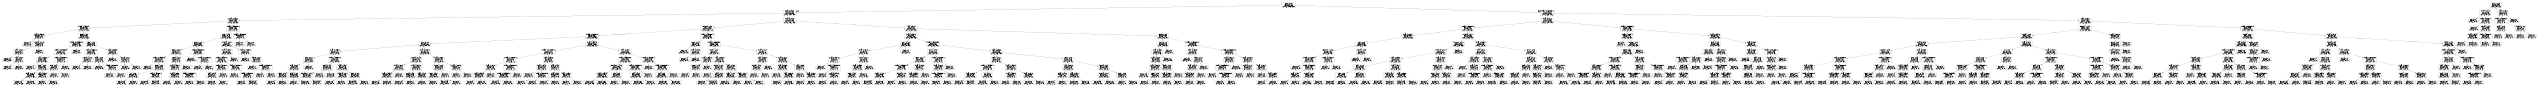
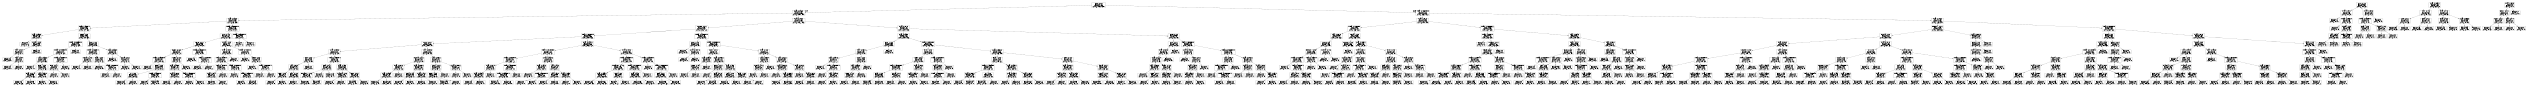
node "Adventure <= 0.5 gini = 0.42 samples = 210 value = [63, 147]": removed
node "annee <= 2008.0 gini = 0.397 samples = 11 value = [3, 8]": label "annee <= 2008.0 gini = 0.397 samples = 11 value = [3, 8]" -> "annee <= 2008.0 annee = 0.397 samples = 11 value = [3, 8]"
